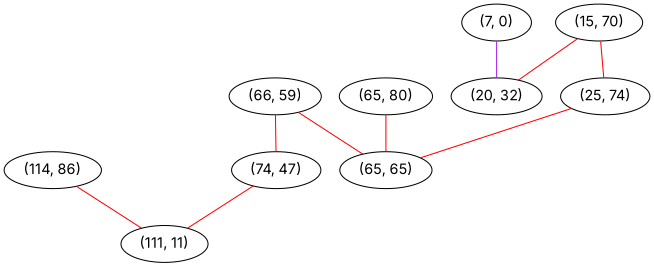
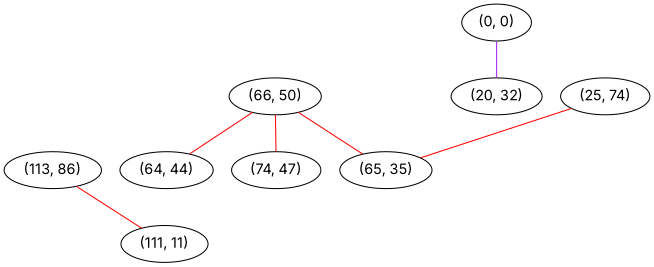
node "(7, 0)": label "(7, 0)" -> "(0, 0)"
node "(15, 70)": removed
node "(66, 59)": label "(66, 59)" -> "(66, 50)"
node "(65, 80)": removed
node "(114, 86)": label "(114, 86)" -> "(113, 86)"
node "(64, 44)": added
node "(65, 65)": label "(65, 65)" -> "(65, 35)"
edge "(74, 47)" -- "(111, 11)": removed
